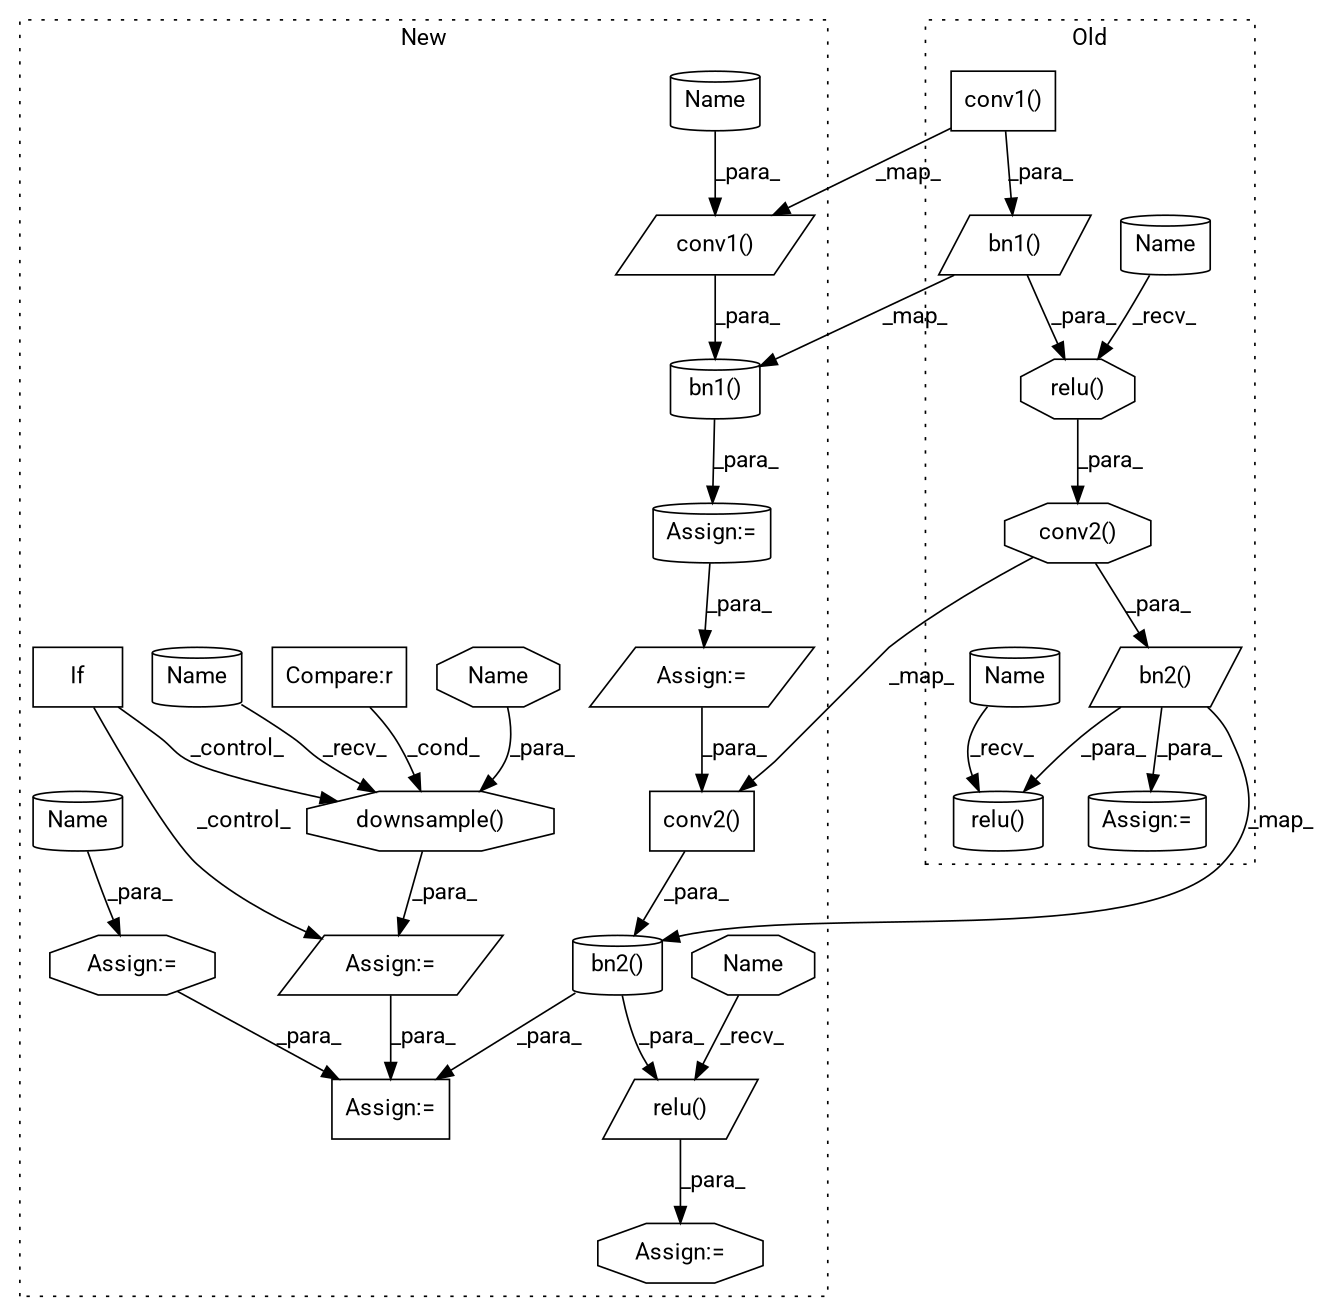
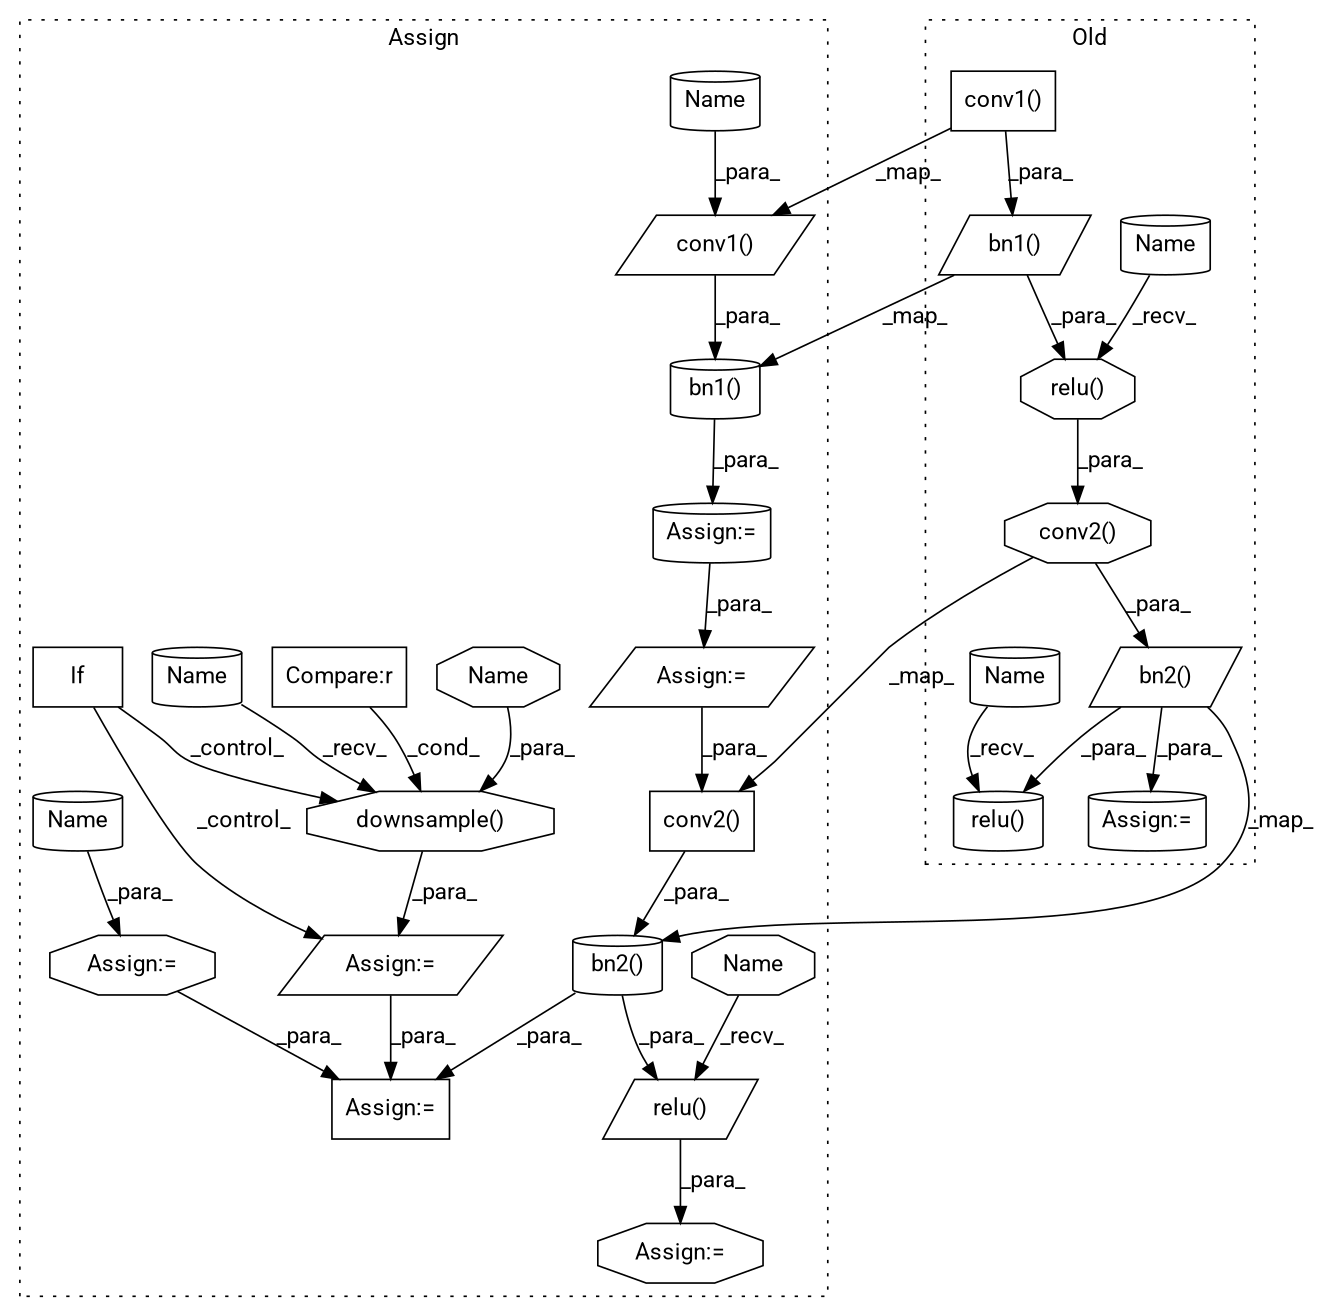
cluster "New": label "New" -> "Assign"
